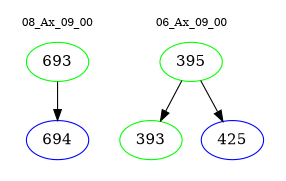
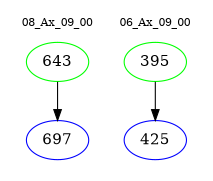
node "693": label "693" -> "643"
node "694": label "694" -> "697"
node "393": removed
